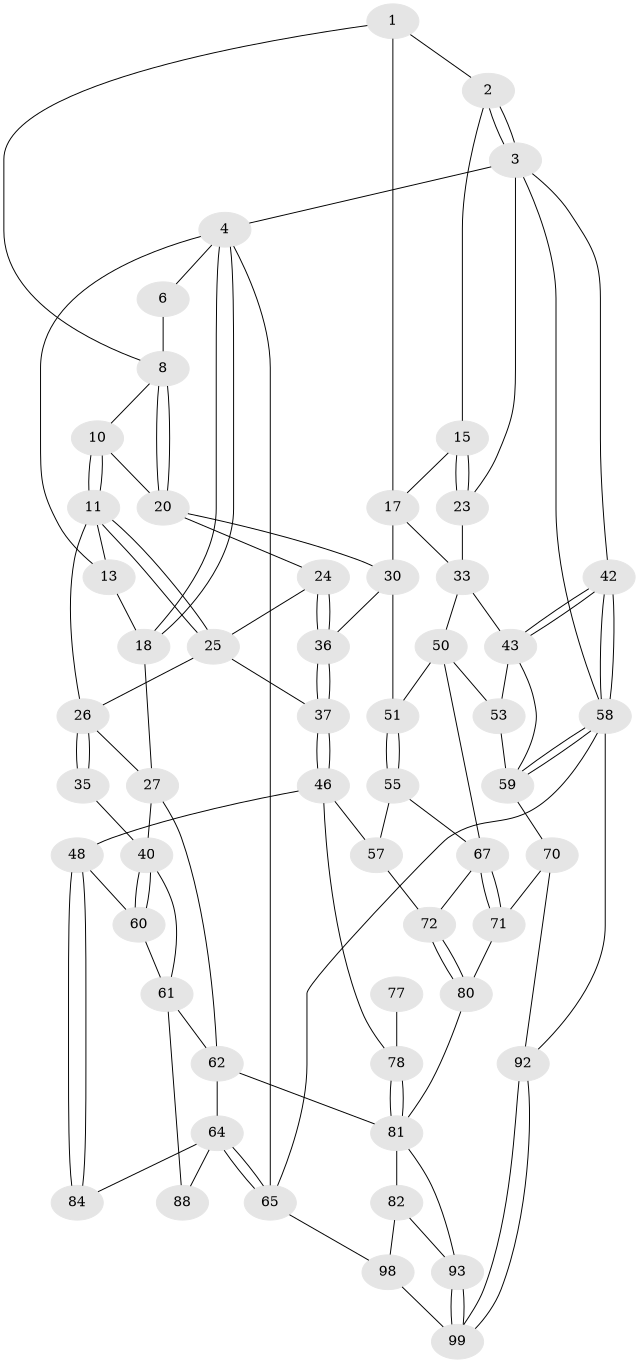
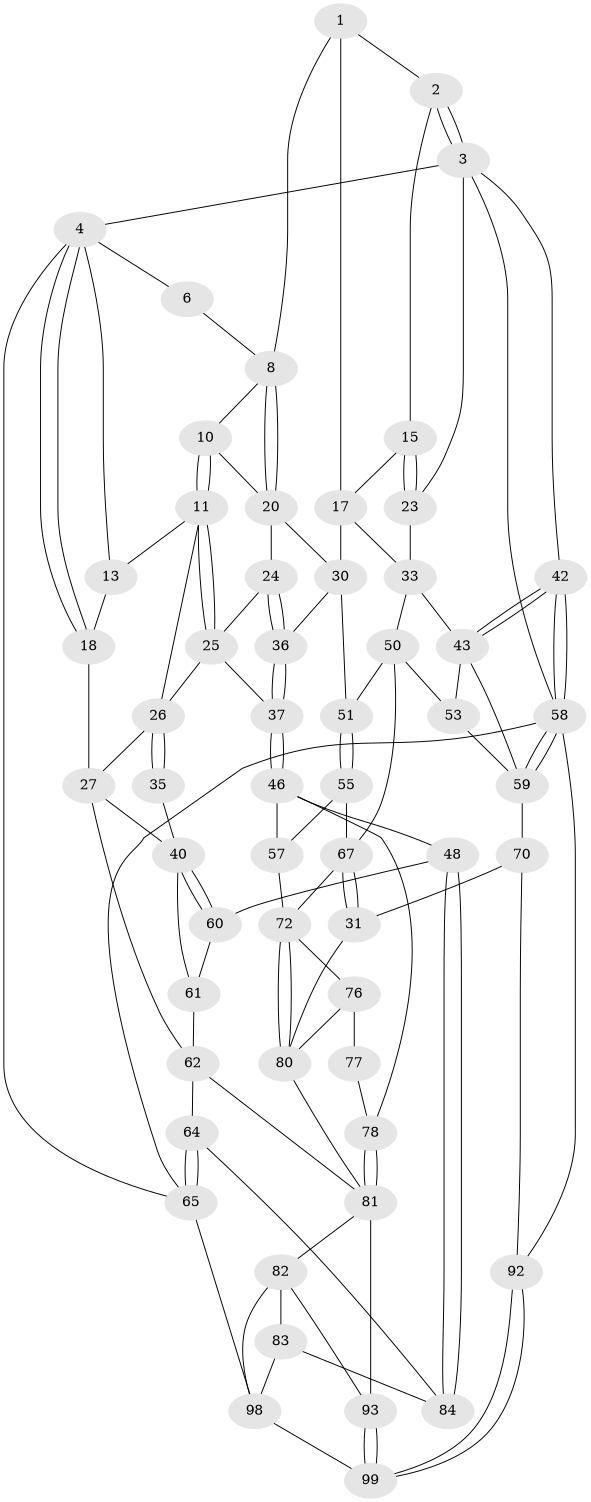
node "71": label "71" -> "31"
node "76": added
node "88": removed
node "83": added
